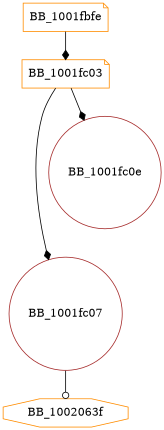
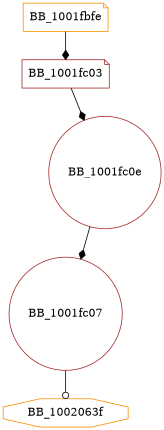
node "BB_1001fc03": color darkorange -> brown
edge "BB_1001fc03" -> "BB_1001fc07": now "BB_1001fc0e" -> "BB_1001fc07"
